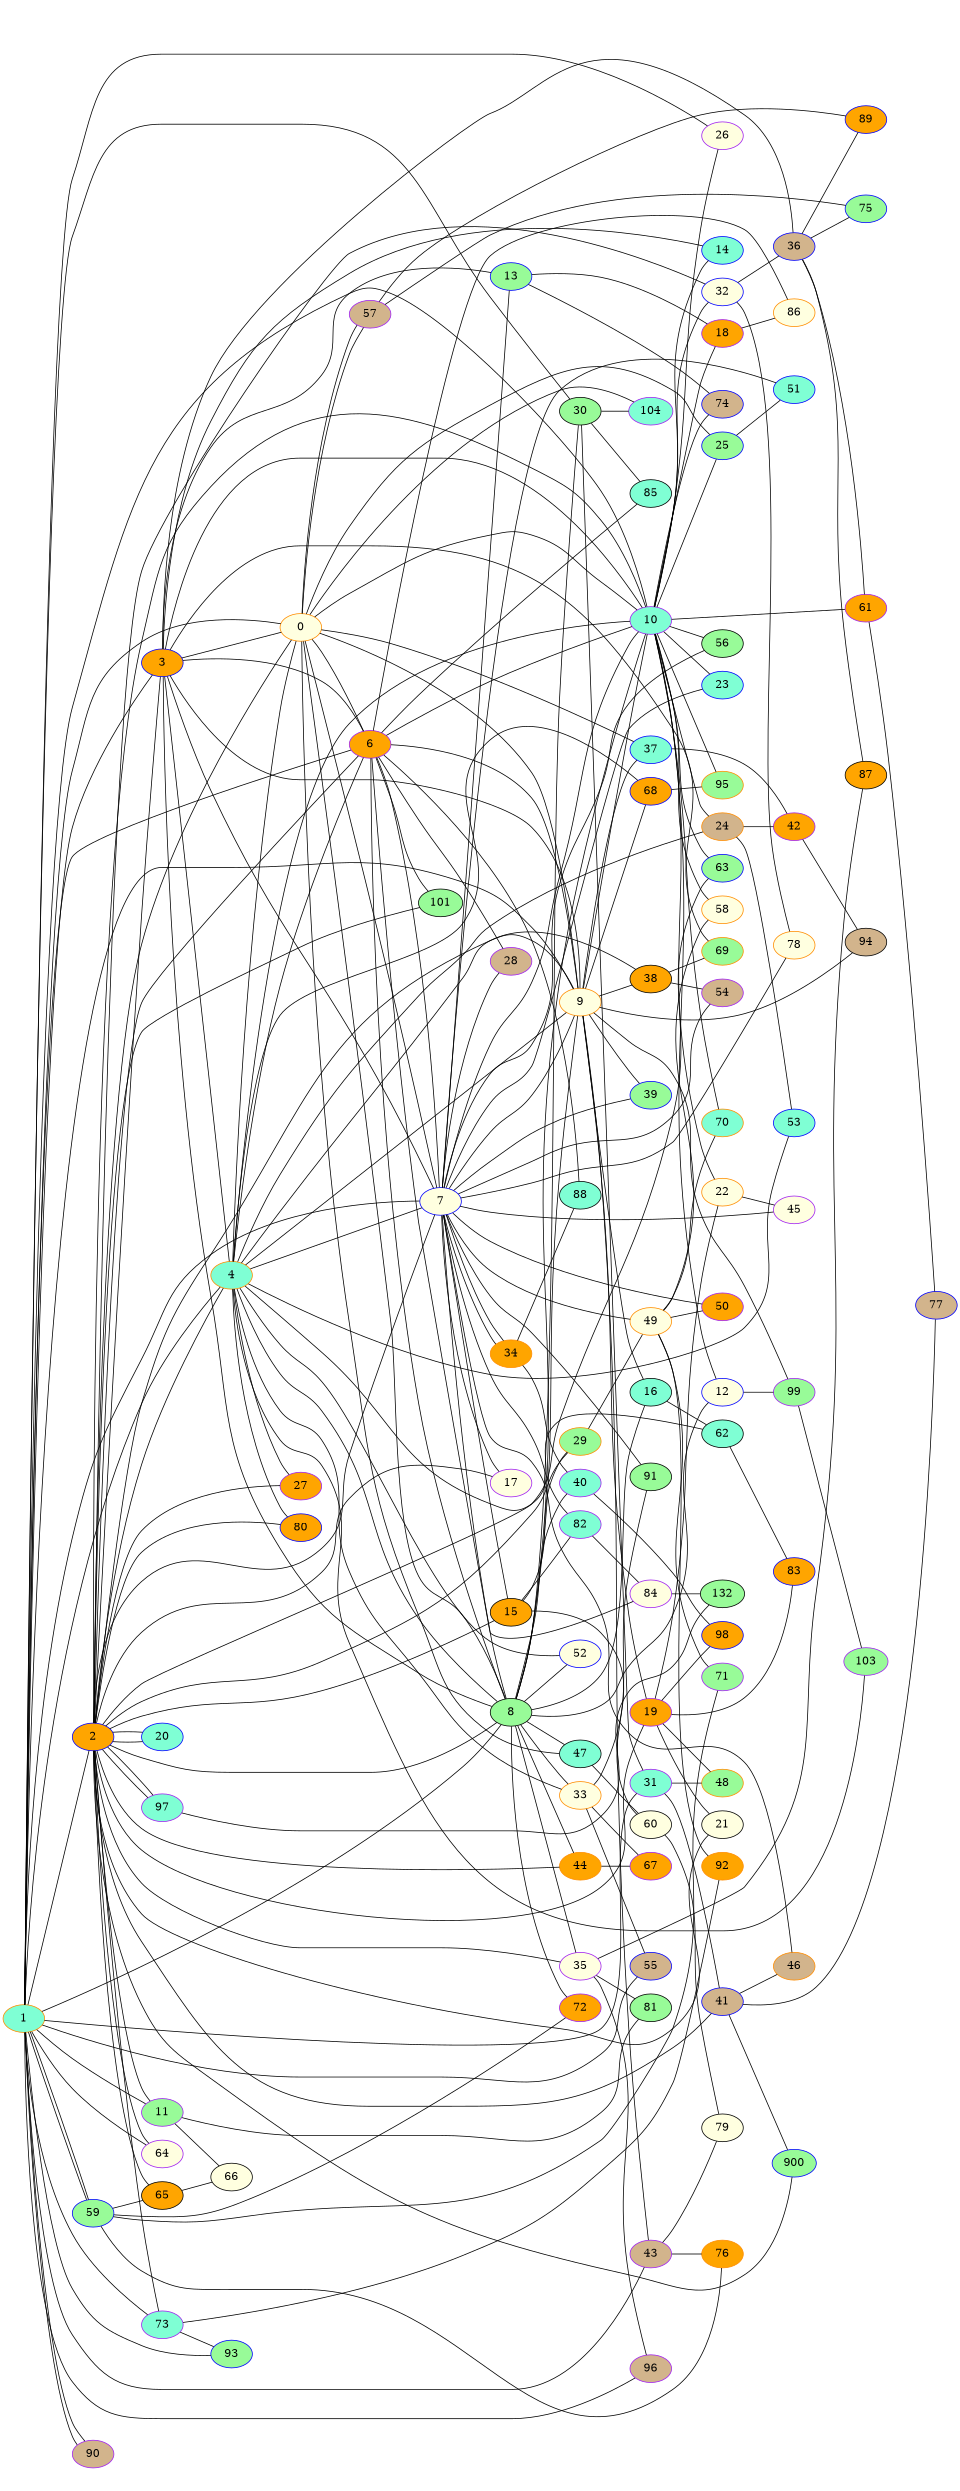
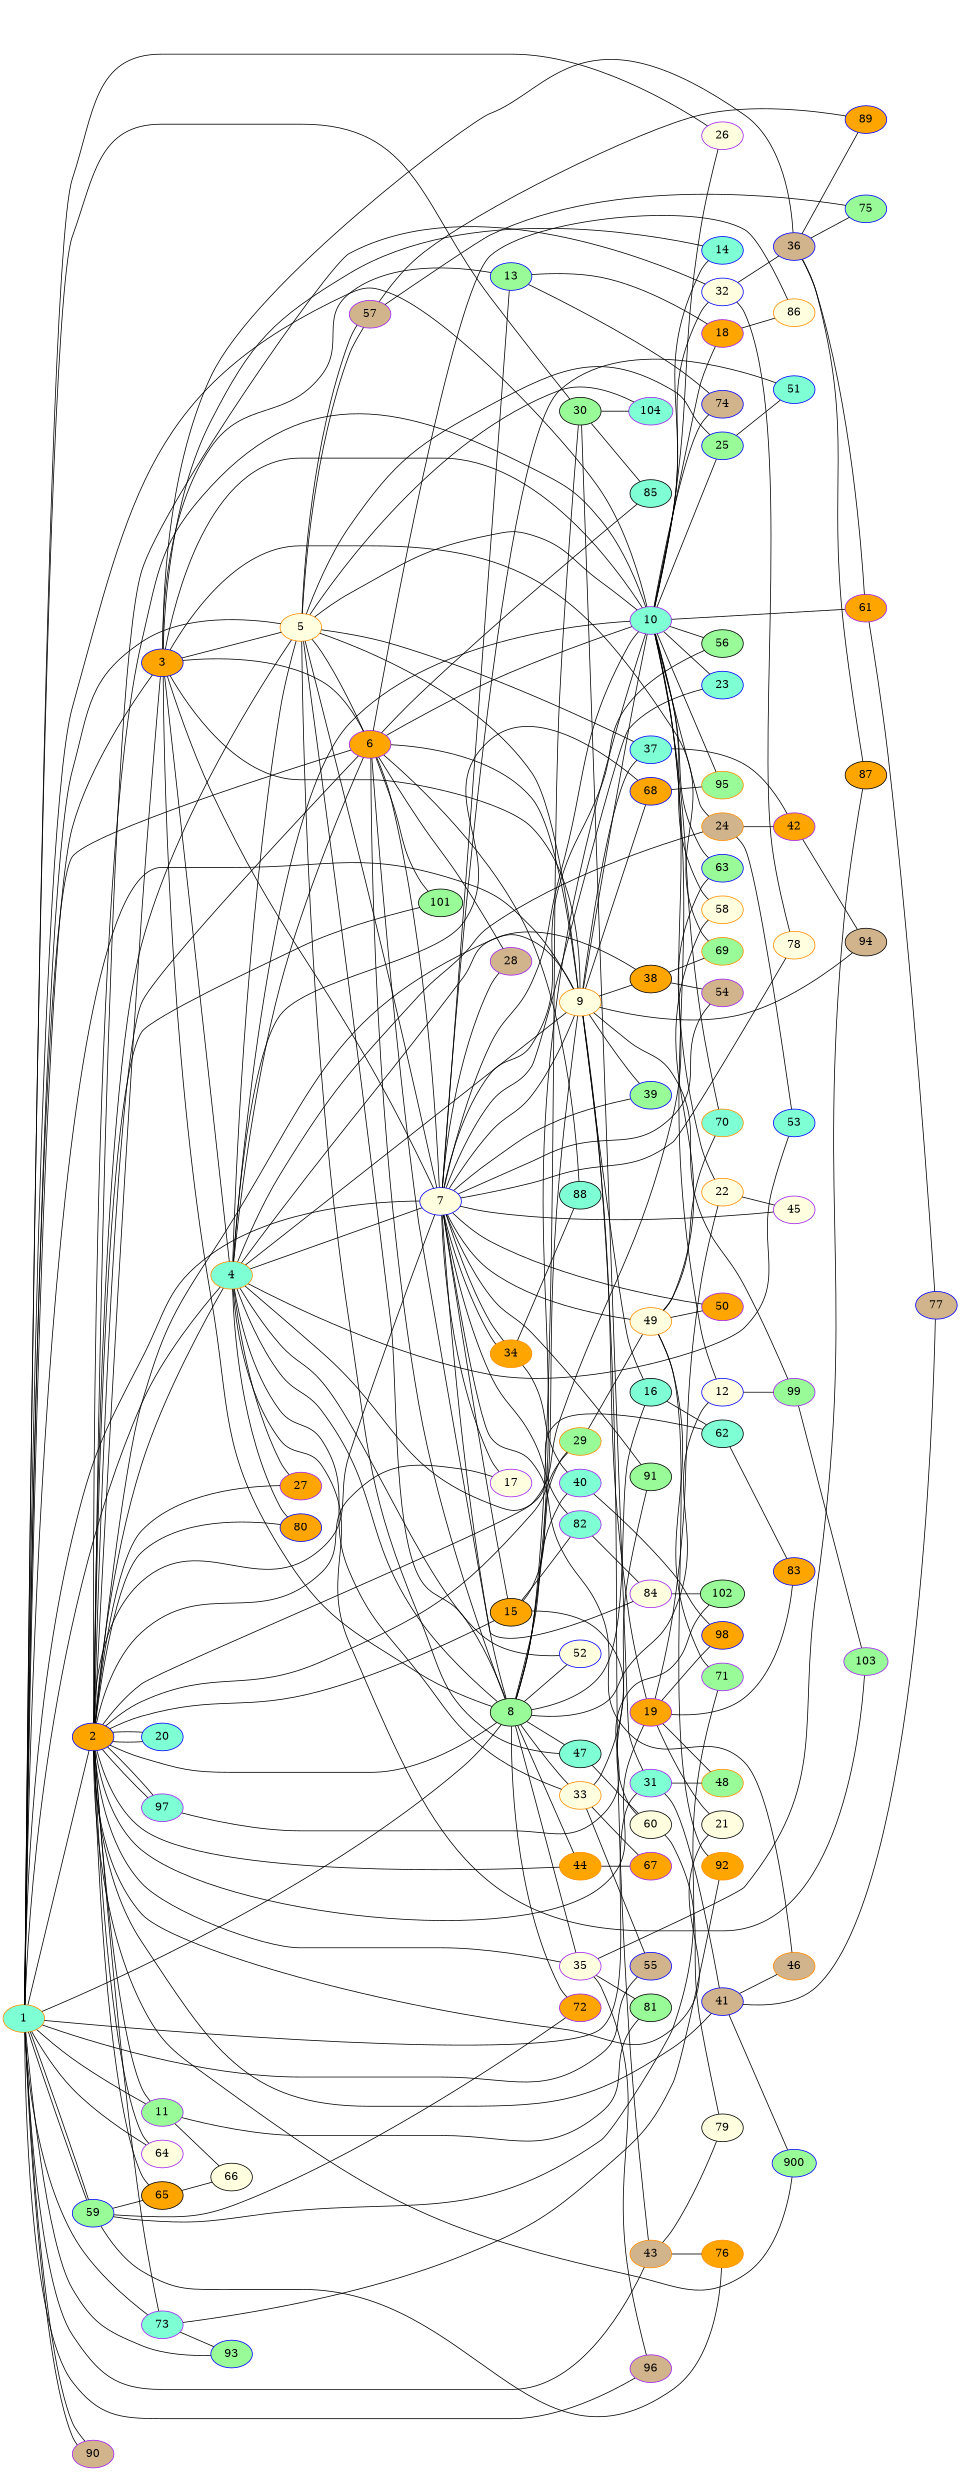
node "0": label "0" -> "5"
node "132": label "132" -> "102"
node "43": color purple -> darkorange
